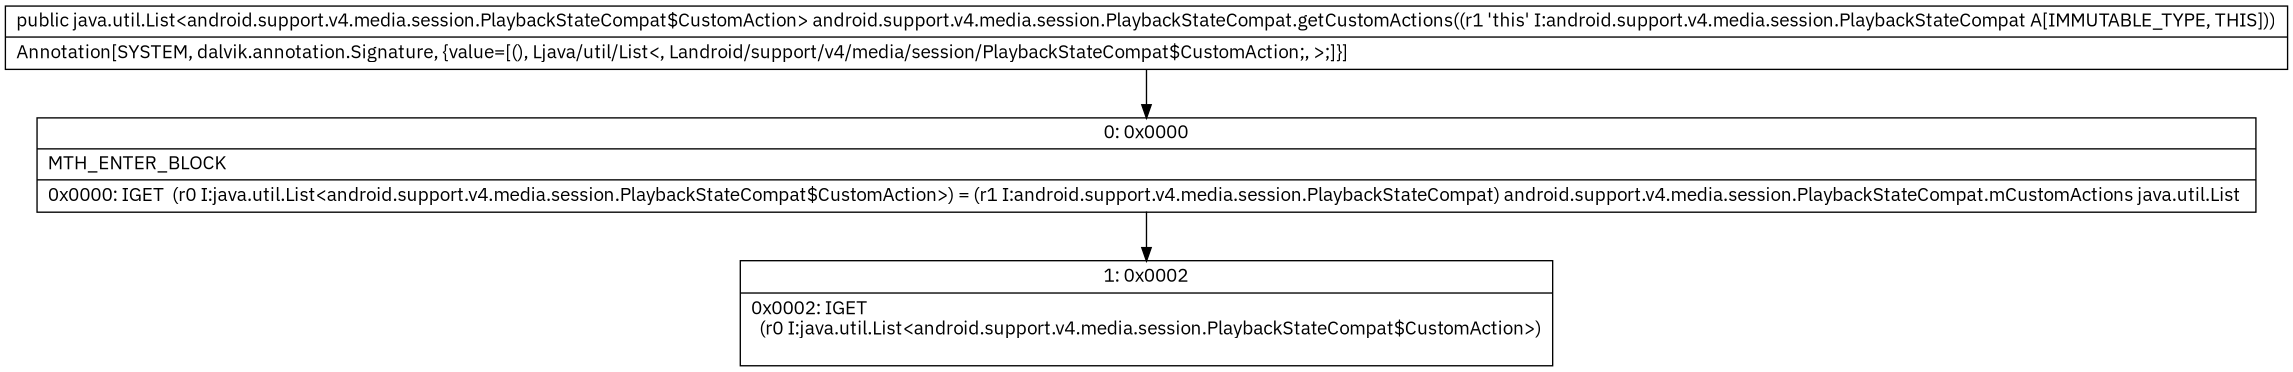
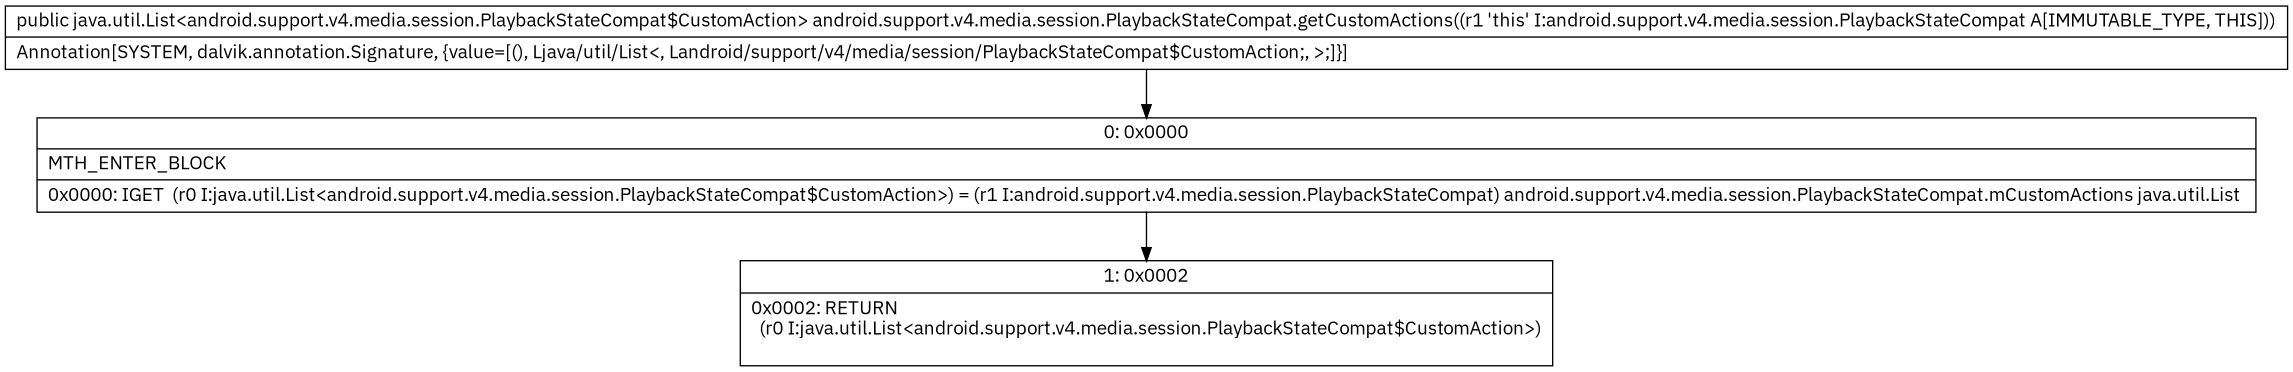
node "1: 0x0002": text "0x0002: IGET" -> "0x0002: RETURN"
